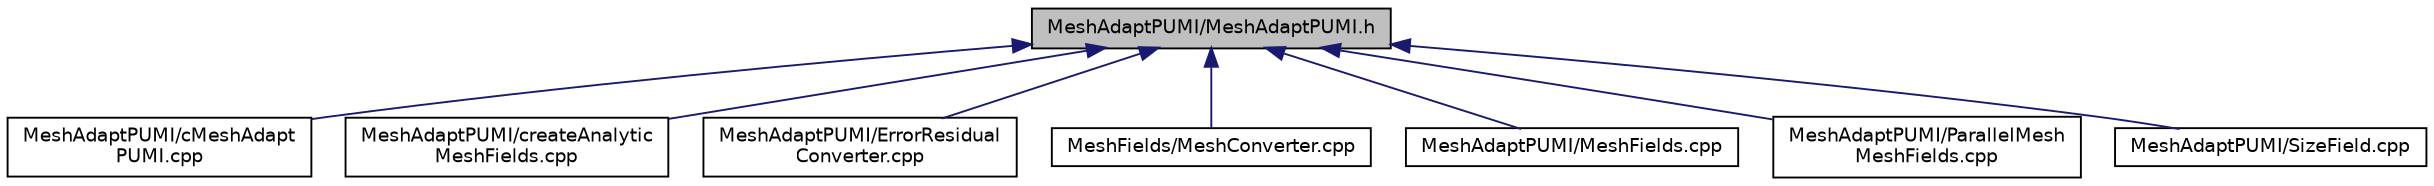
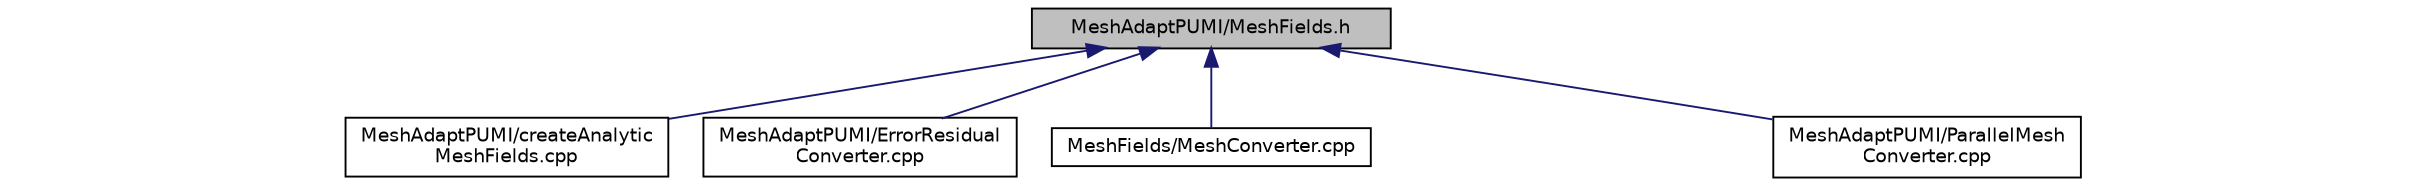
node "MeshAdaptPUMI/MeshAdaptPUMI.h": label "MeshAdaptPUMI/MeshAdaptPUMI.h" -> "MeshAdaptPUMI/MeshFields.h"
node "MeshAdaptPUMI/cMeshAdapt PUMI.cpp": removed
node "MeshAdaptPUMI/MeshFields.cpp": removed
node "MeshAdaptPUMI/ParallelMesh MeshFields.cpp": label "MeshAdaptPUMI/ParallelMesh MeshFields.cpp" -> "MeshAdaptPUMI/ParallelMesh Converter.cpp"
node "MeshAdaptPUMI/SizeField.cpp": removed
